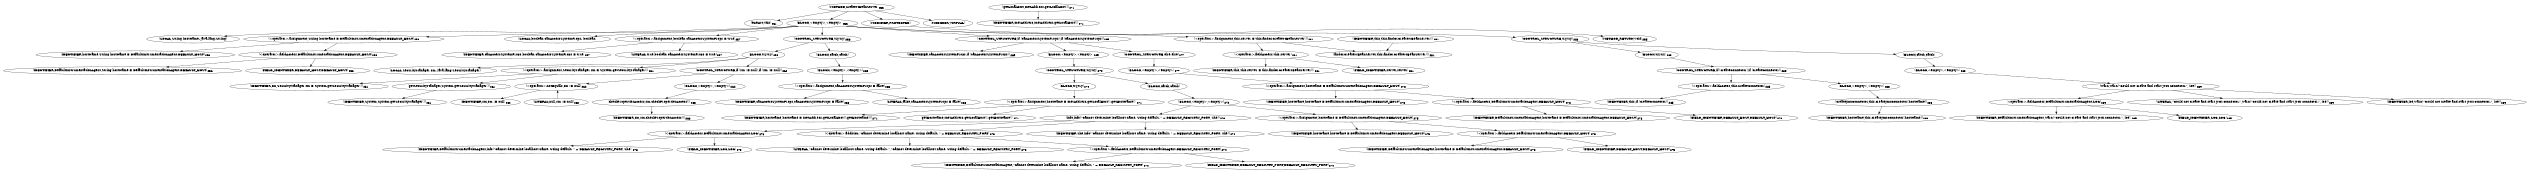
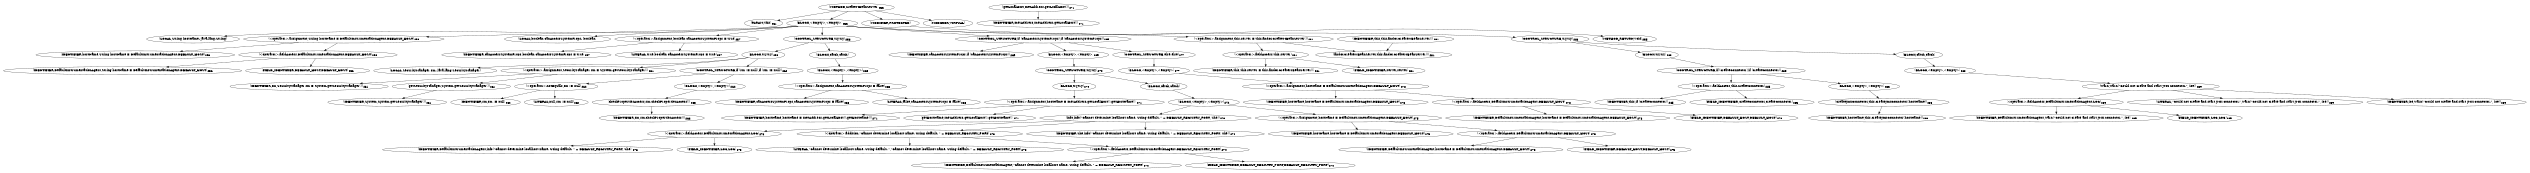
edge "(LITERAL,null,sm != null)" -> "(<operator>.notEquals,sm != null)": reversed
node "(FIELD_IDENTIFIER,createConnector,createConnector)": added
